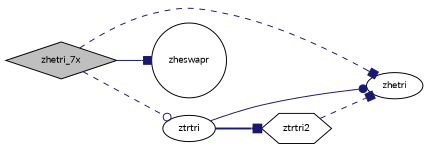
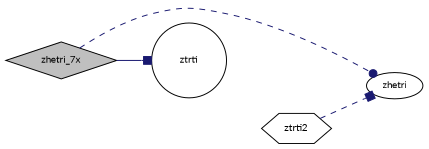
edge "zhetri_7x" -> "zhetri": arrowhead box -> dot
node "zheswapr": label "zheswapr" -> "ztrti"
node "ztrtri": removed
node "ztrtri2": label "ztrtri2" -> "ztrti2"
